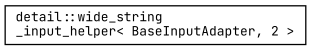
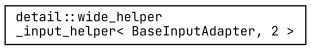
node "detail::wide_string _input_helper< BaseInputAdapter, 2 >": label "detail::wide_string _input_helper< BaseInputAdapter, 2 >" -> "detail::wide_helper _input_helper< BaseInputAdapter, 2 >"
